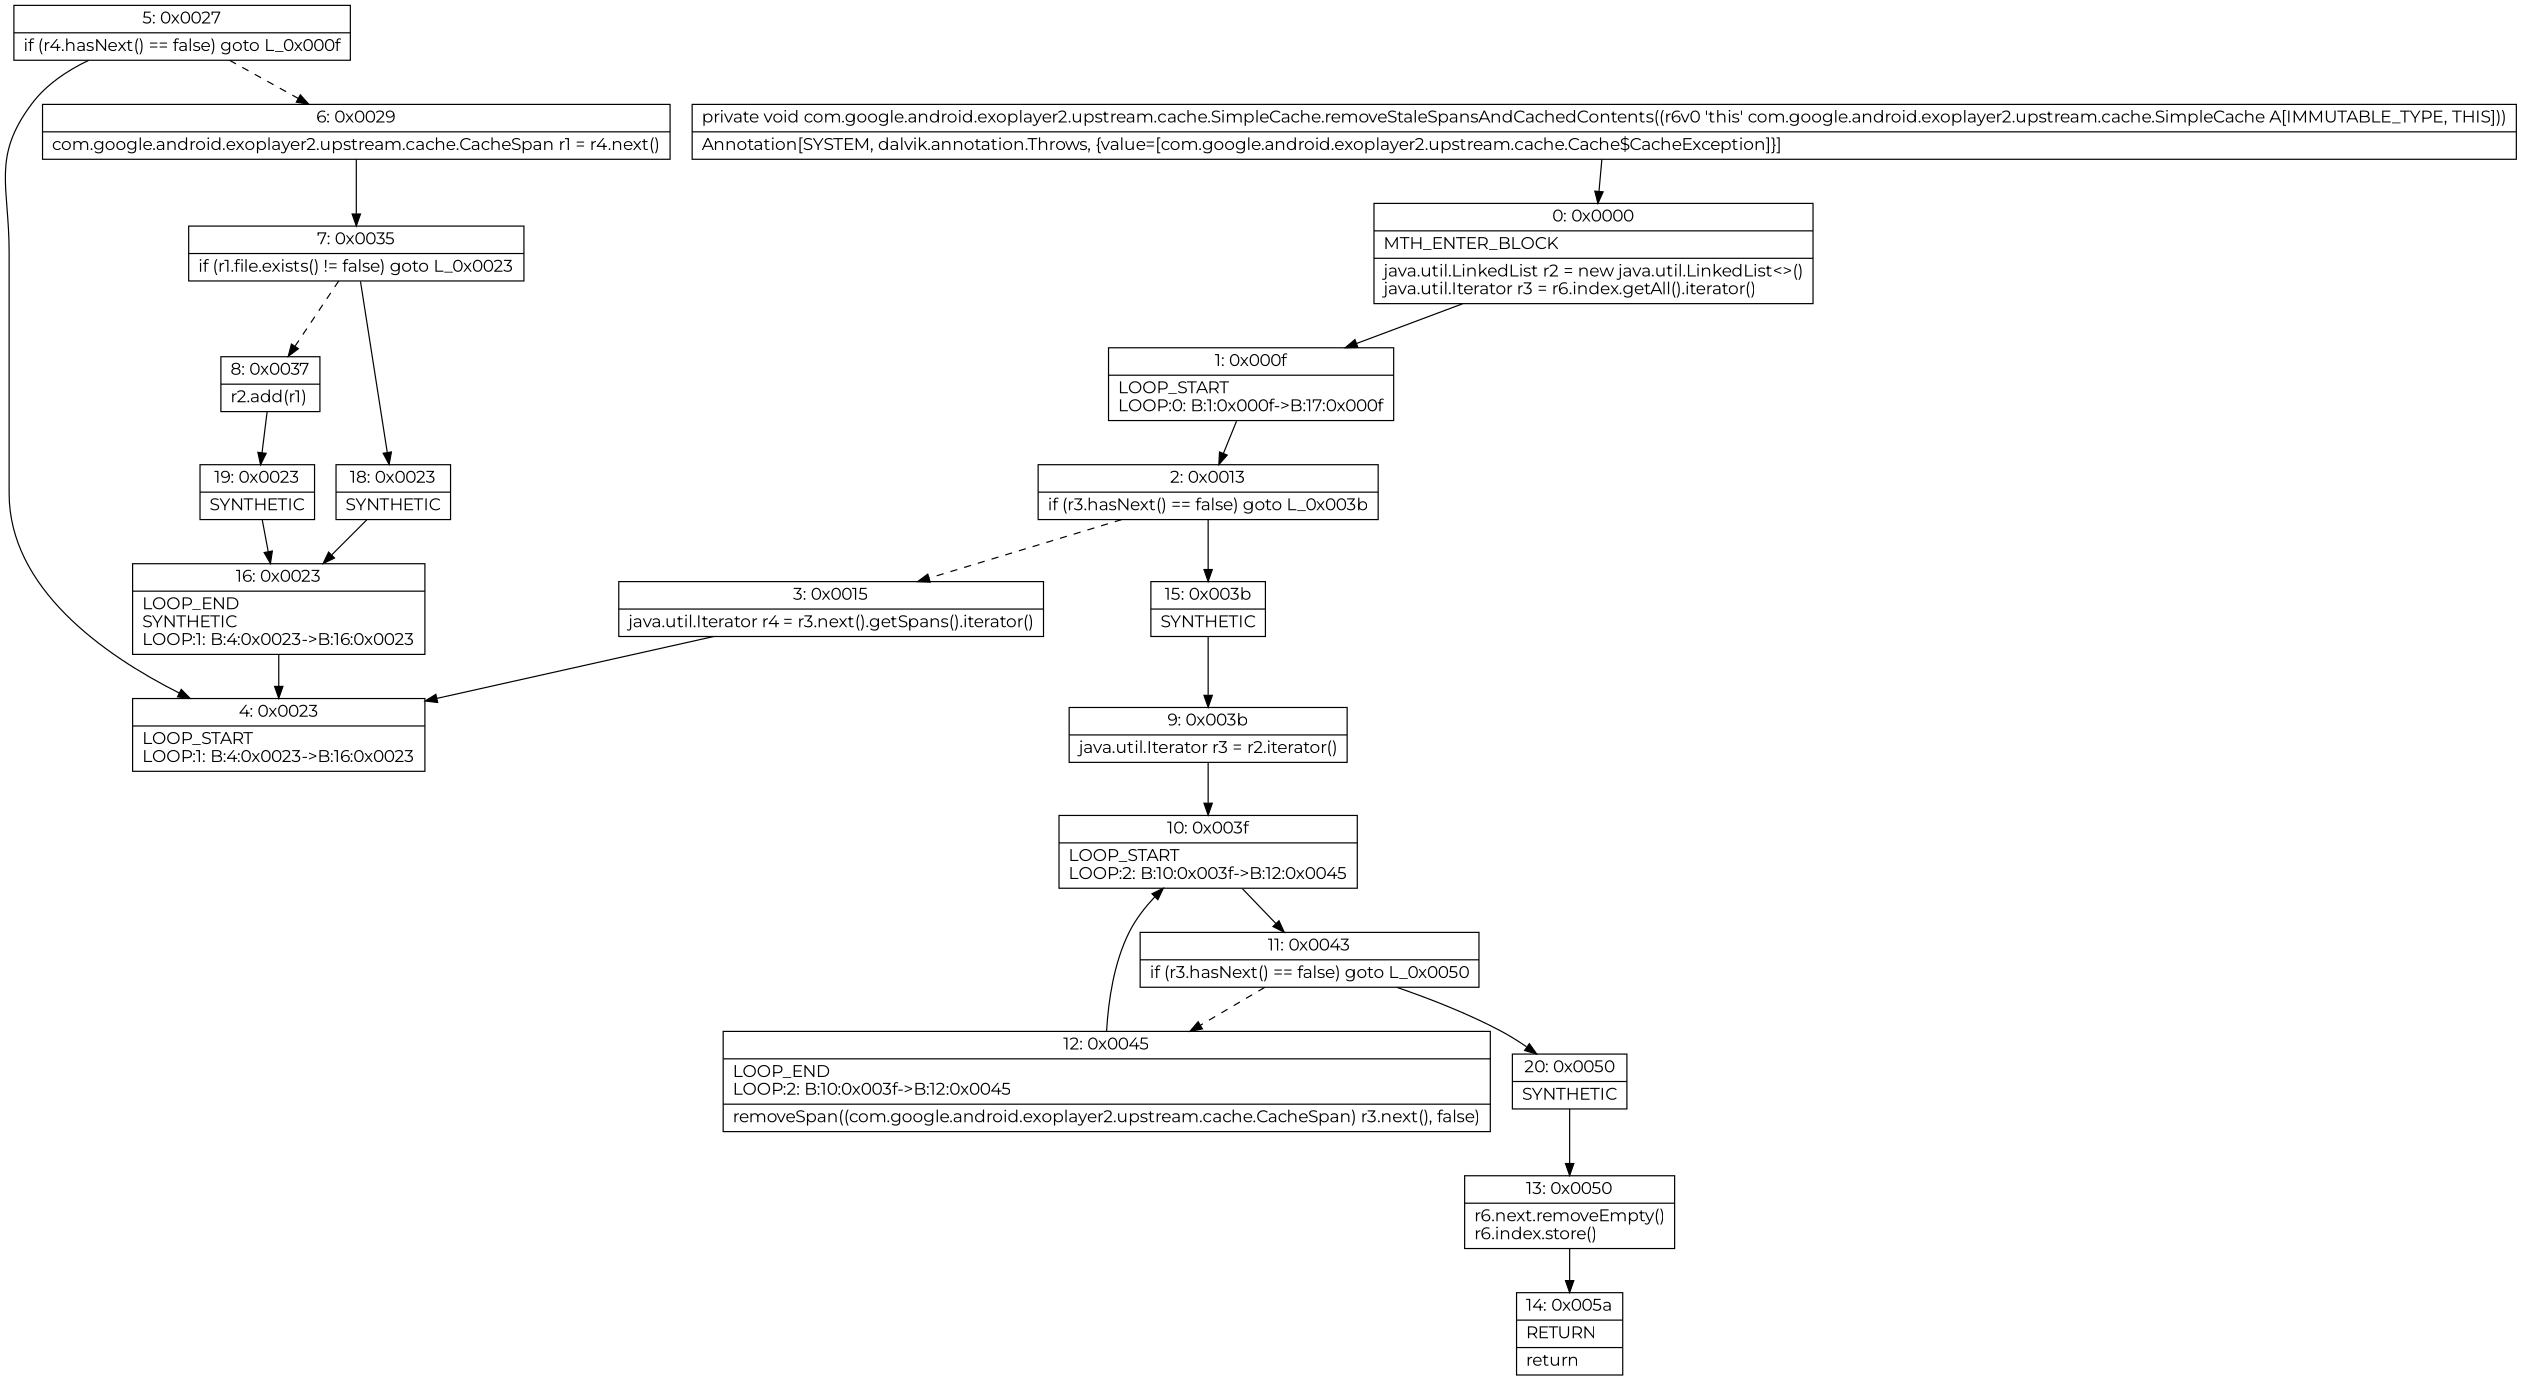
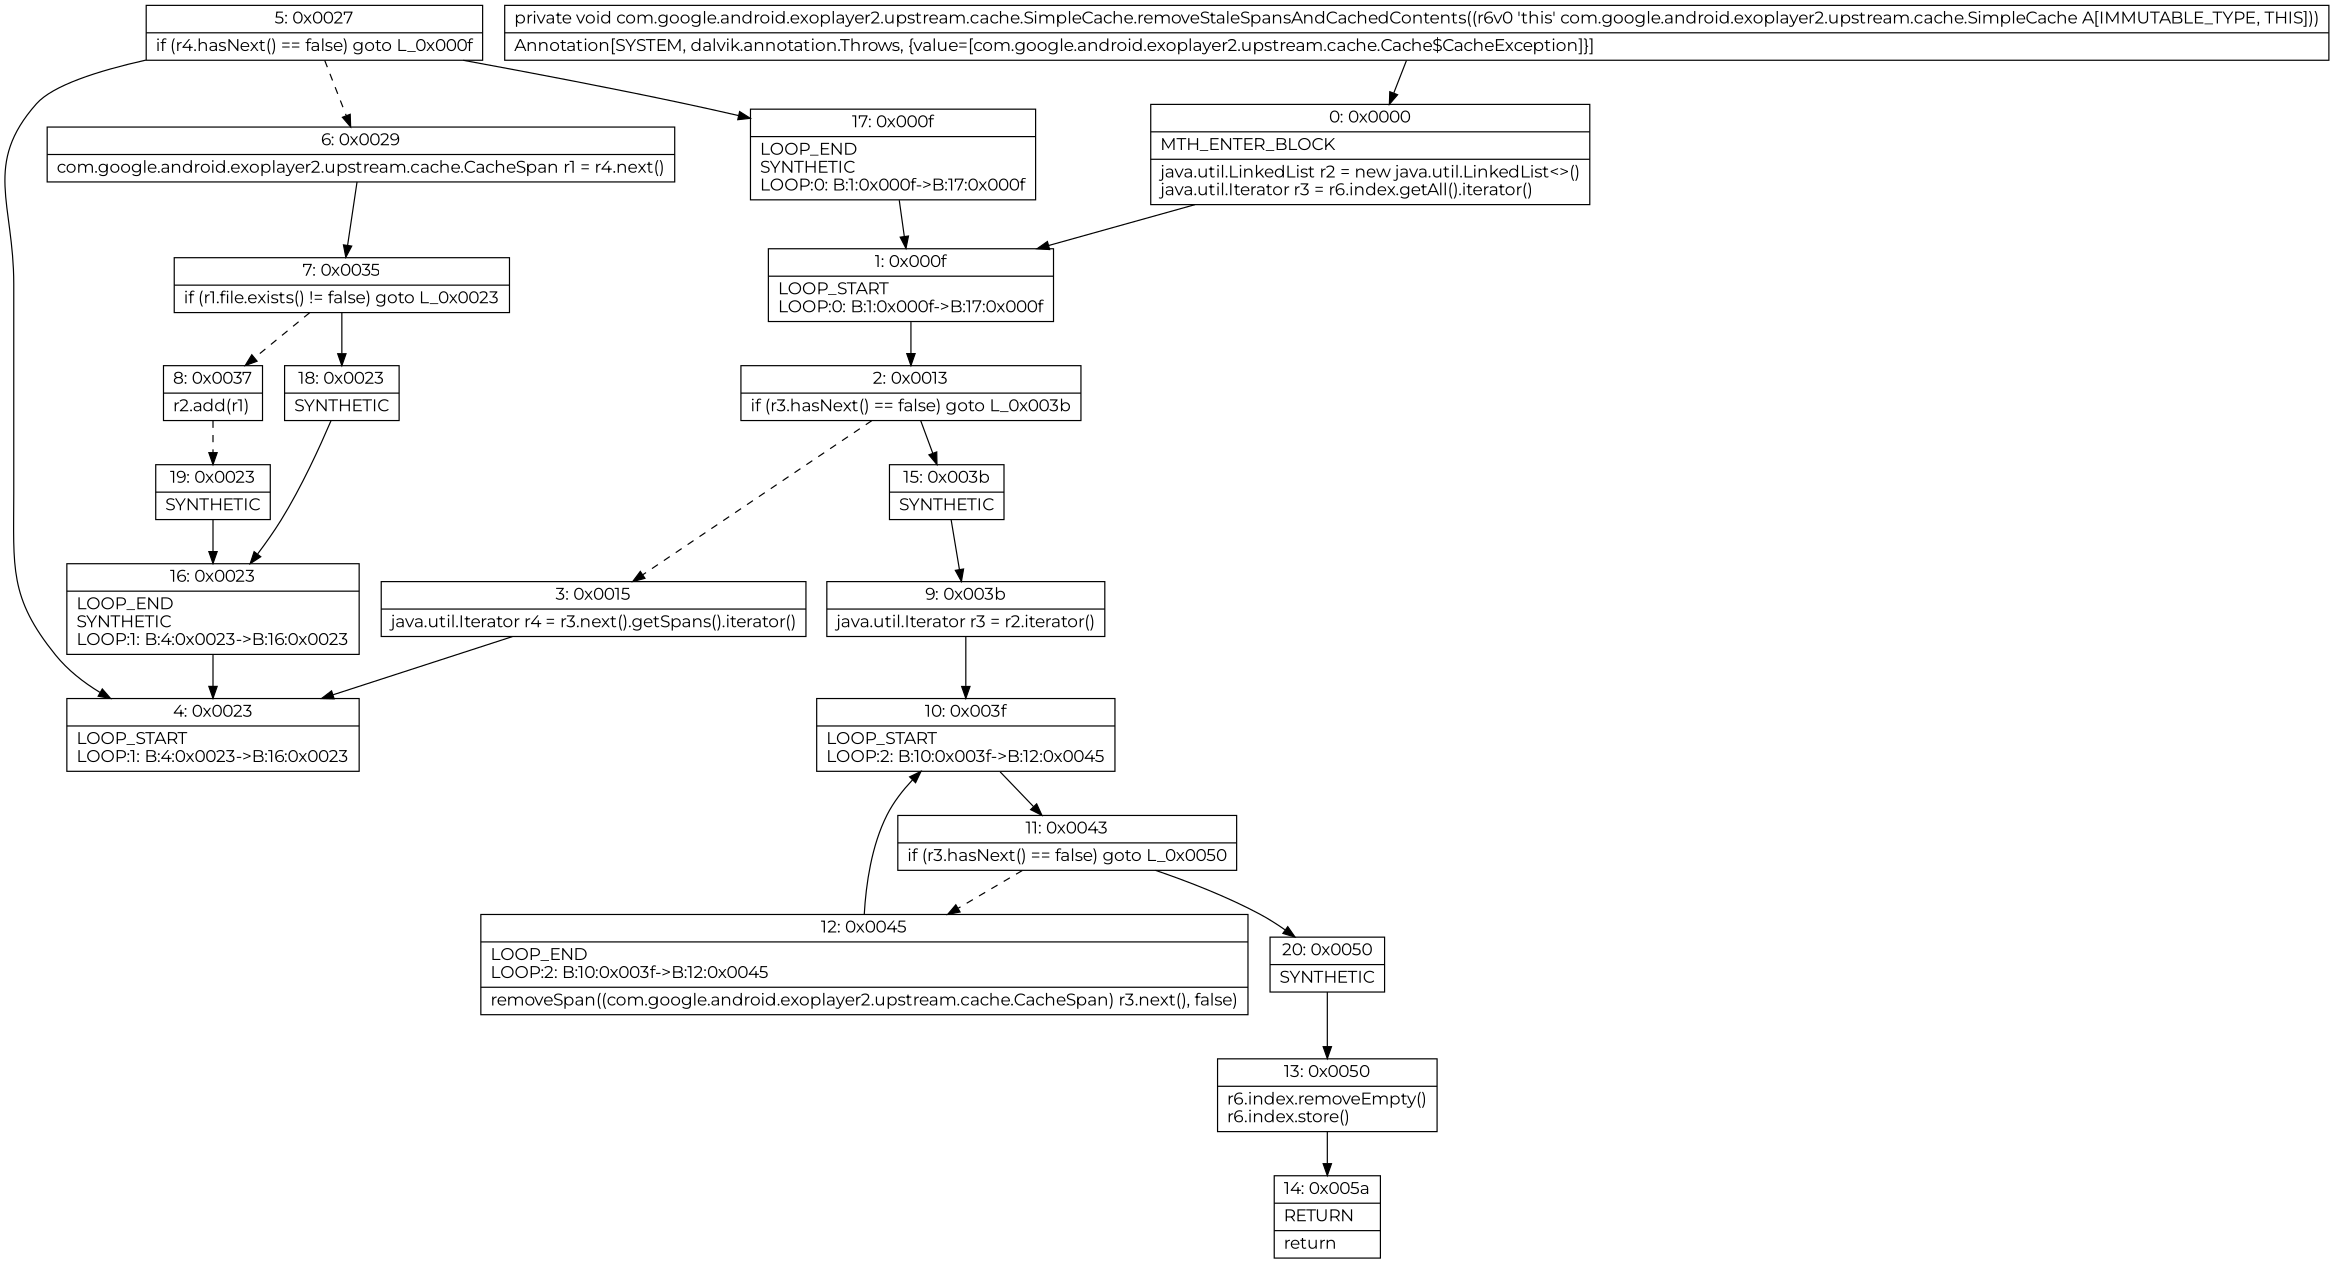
node "17: 0x000f": added
edge "8: 0x0037" -> "19: 0x0023": style solid -> dashed
node "13: 0x0050": text "r6.next.removeEmpty()" -> "r6.index.removeEmpty()"
